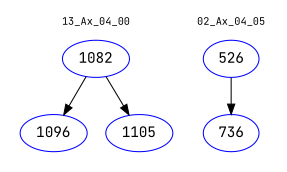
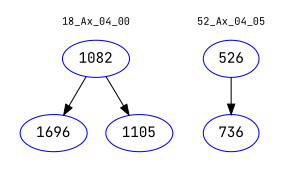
cluster "13_Ax_04_00": label "13_Ax_04_00" -> "18_Ax_04_00"
cluster "02_Ax_04_05": label "02_Ax_04_05" -> "52_Ax_04_05"
node "1096": label "1096" -> "1696"
